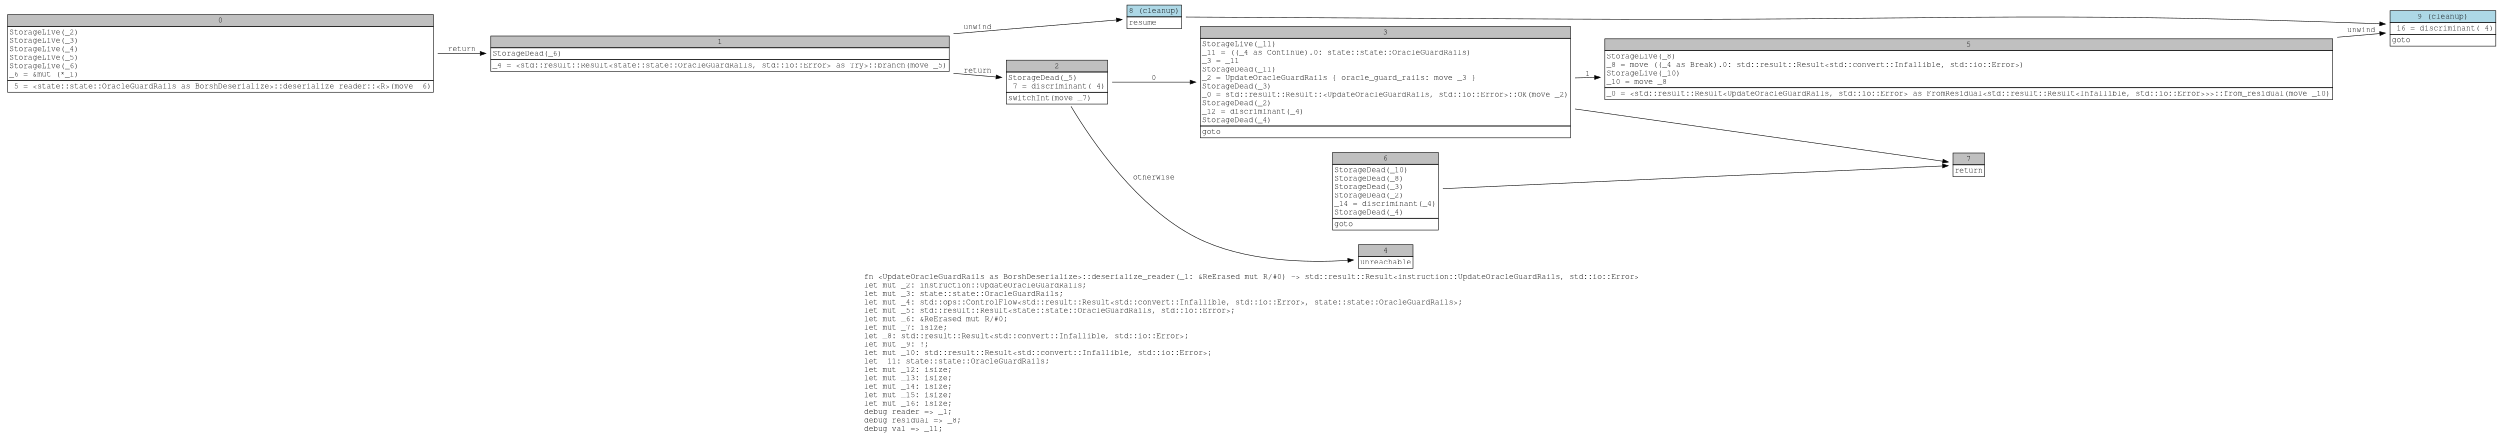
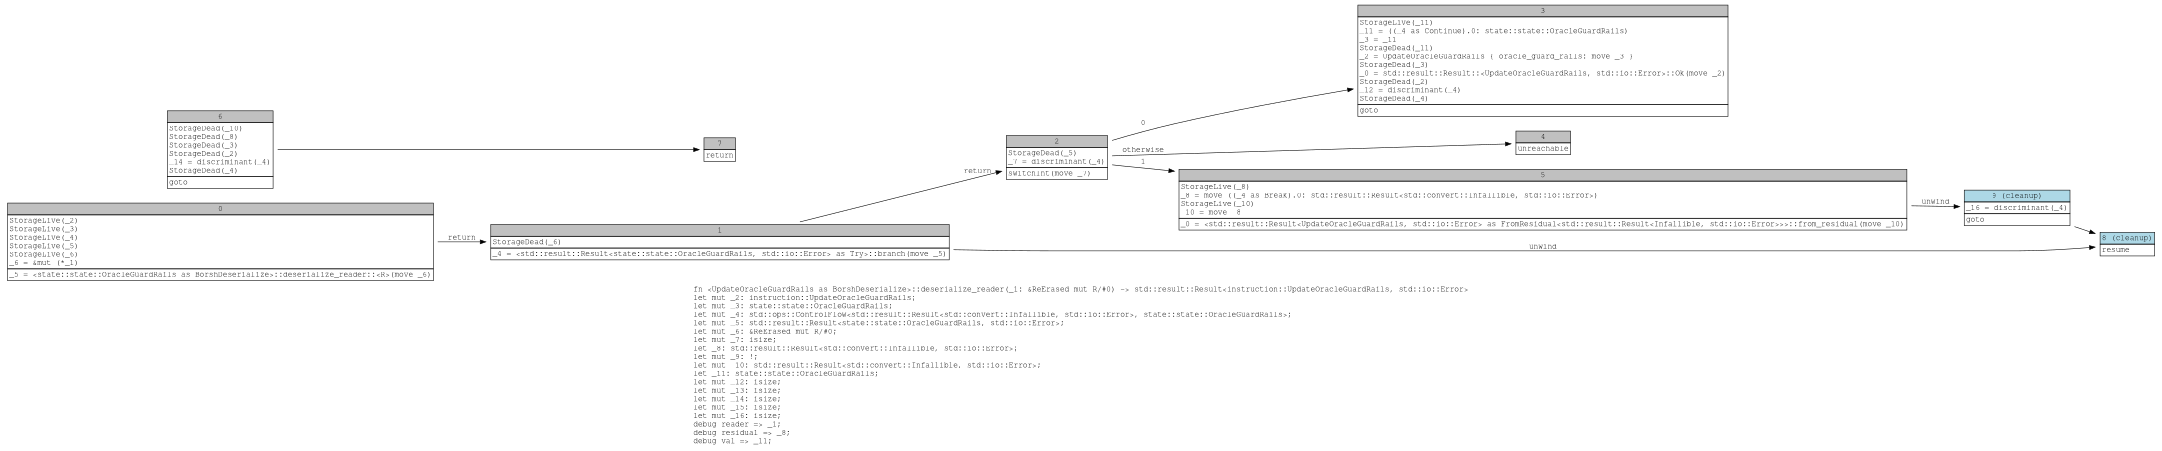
edge "8 (cleanup)" -> "9 (cleanup)": reversed
edge "3" -> "5": now "2" -> "5"
edge "3" -> "7": removed
